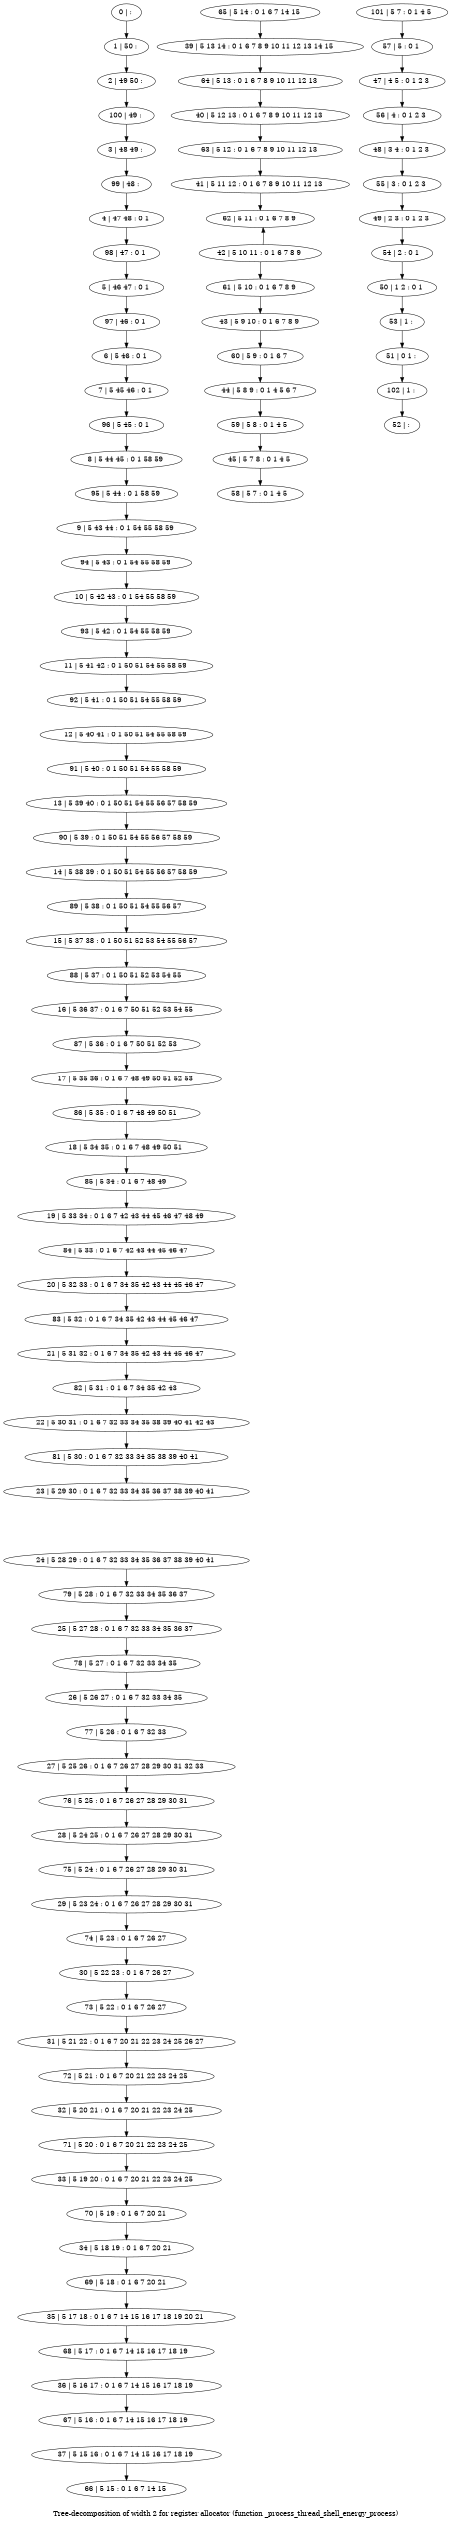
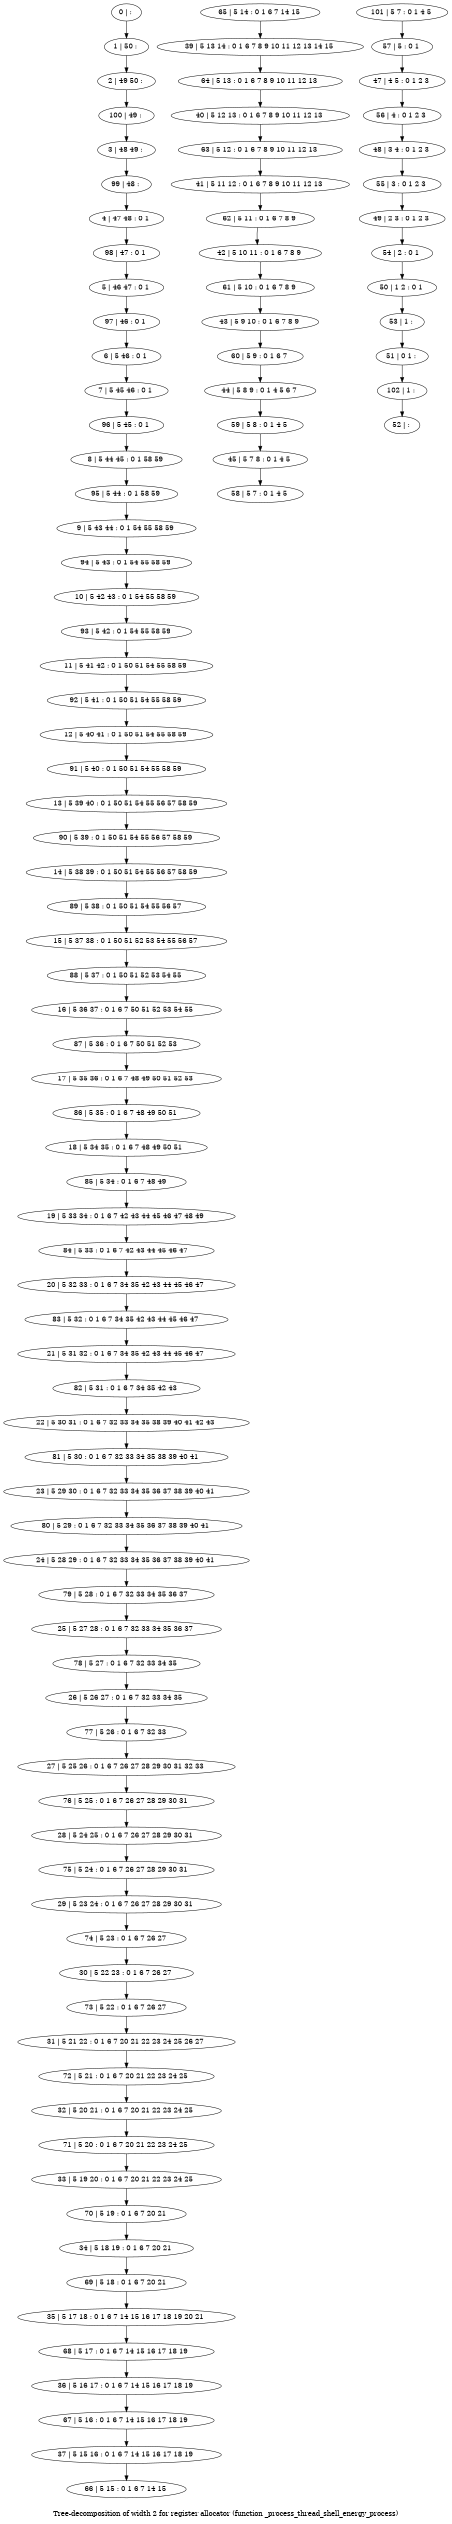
edge "42 | 5 10 11 : 0 1 6 7 8 9" -> "62 | 5 11 : 0 1 6 7 8 9": reversed
edge "92 | 5 41 : 0 1 50 51 54 55 58 59" -> "12 | 5 40 41 : 0 1 50 51 54 55 58 59": added
node "80 | 5 29 : 0 1 6 7 32 33 34 35 36 37 38 39 40 41": added
edge "67 | 5 16 : 0 1 6 7 14 15 16 17 18 19" -> "37 | 5 15 16 : 0 1 6 7 14 15 16 17 18 19": added
